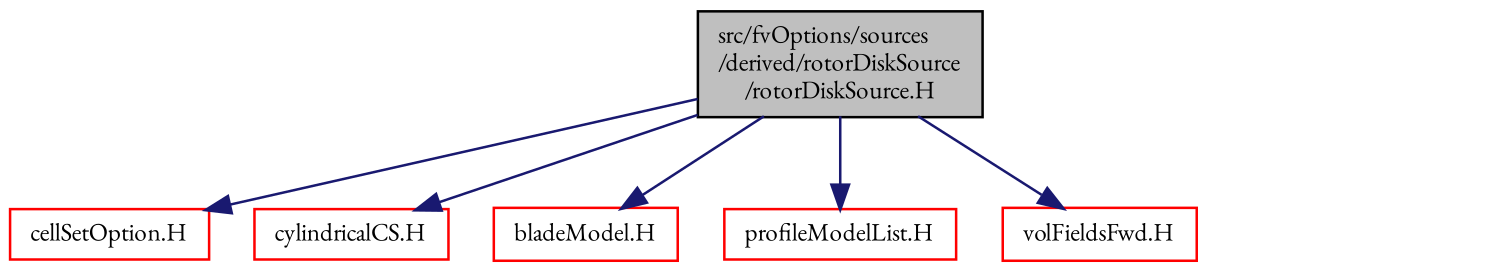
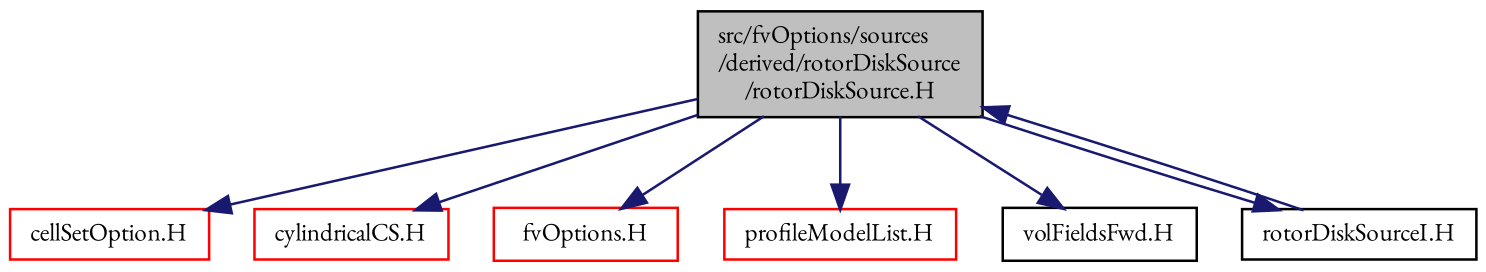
node "bladeModel.H": label "bladeModel.H" -> "fvOptions.H"
node "volFieldsFwd.H": color red -> black
node "rotorDiskSourceI.H": added
